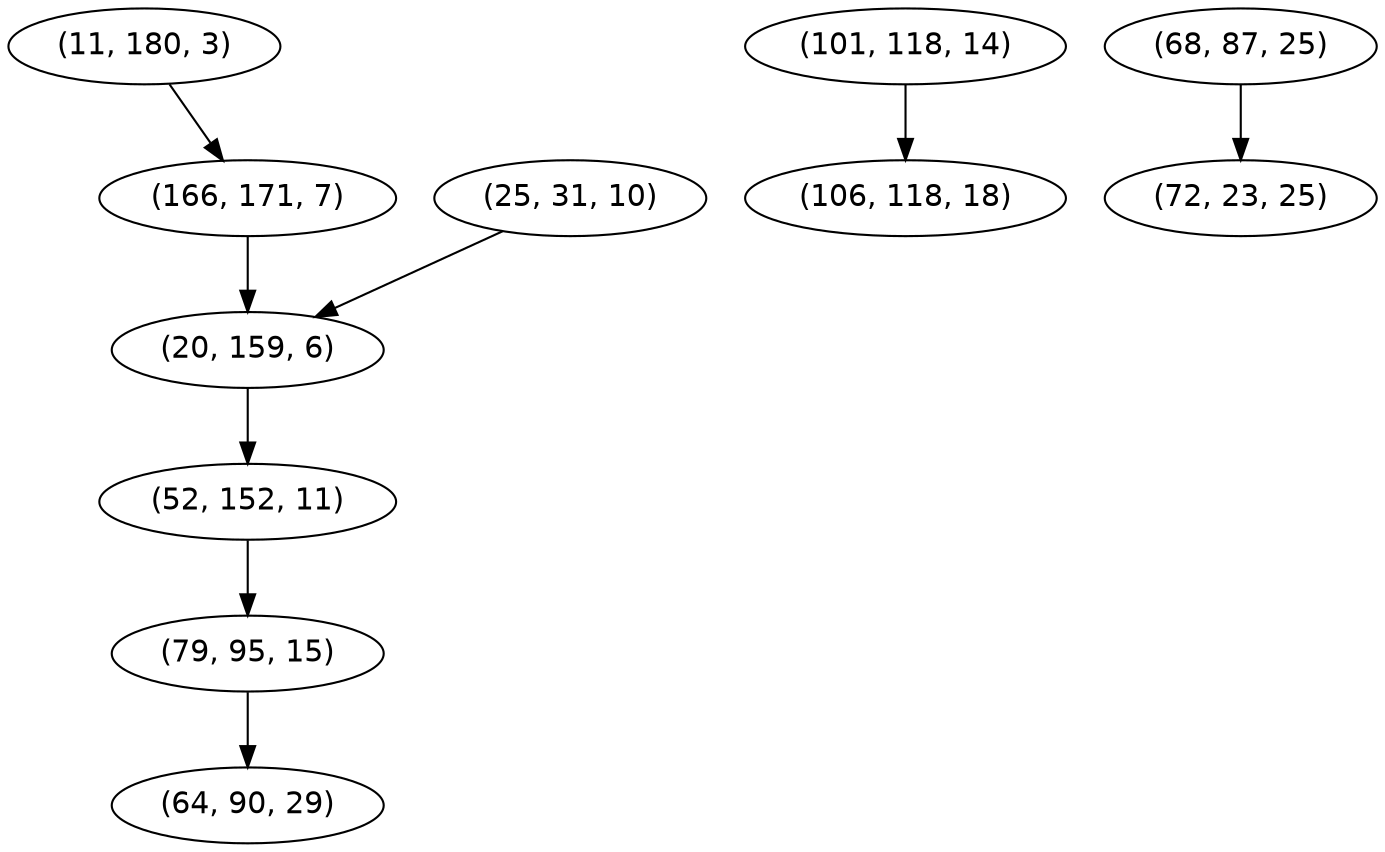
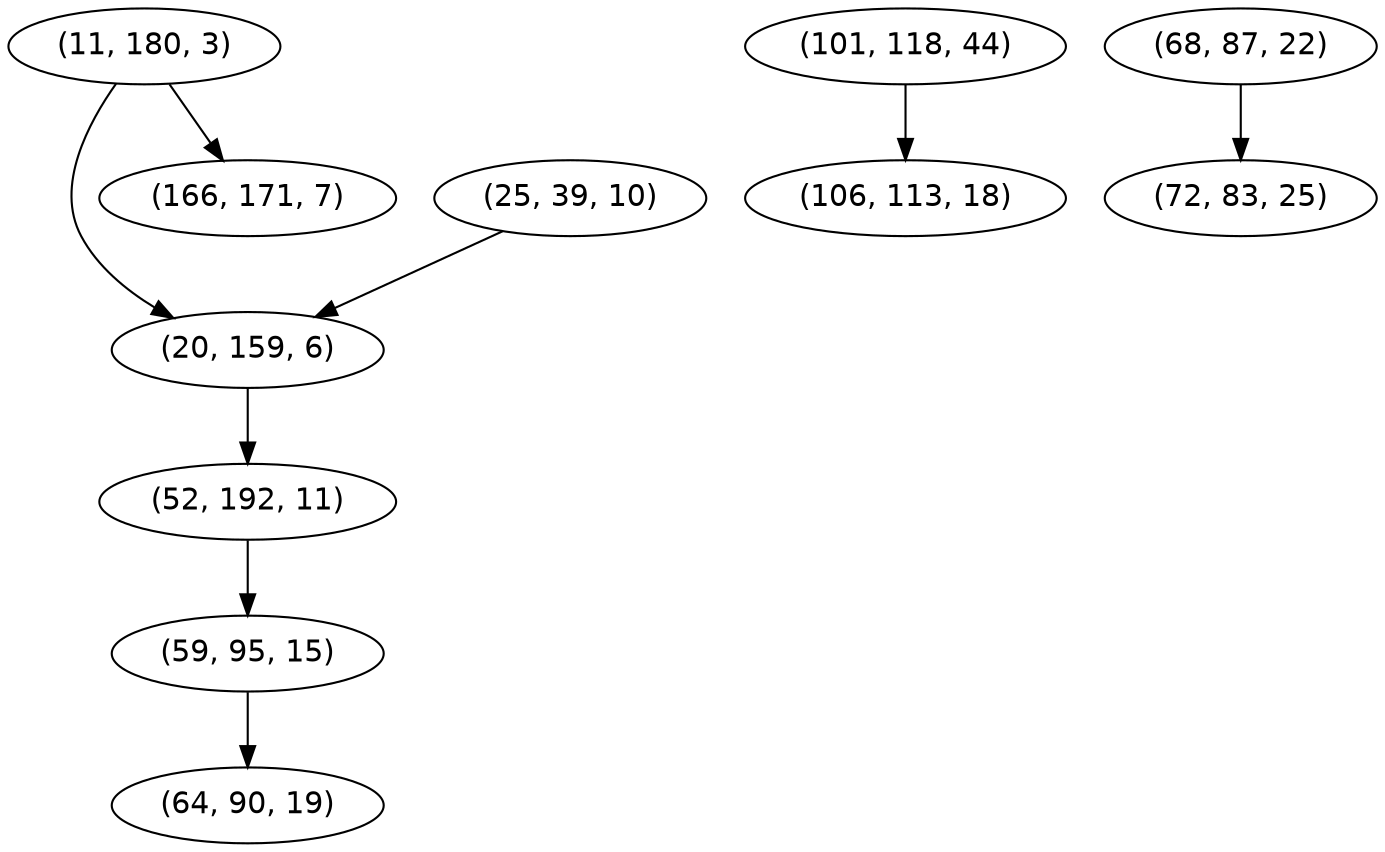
node "(101, 118, 14)": label "(101, 118, 14)" -> "(101, 118, 44)"
node "(68, 87, 25)": label "(68, 87, 25)" -> "(68, 87, 22)"
node "(25, 31, 10)": label "(25, 31, 10)" -> "(25, 39, 10)"
node "(106, 118, 18)": label "(106, 118, 18)" -> "(106, 113, 18)"
node "(72, 23, 25)": label "(72, 23, 25)" -> "(72, 83, 25)"
edge "(166, 171, 7)" -> "(20, 159, 6)": now "(11, 180, 3)" -> "(20, 159, 6)"
node "(52, 152, 11)": label "(52, 152, 11)" -> "(52, 192, 11)"
node "(79, 95, 15)": label "(79, 95, 15)" -> "(59, 95, 15)"
node "(64, 90, 29)": label "(64, 90, 29)" -> "(64, 90, 19)"
